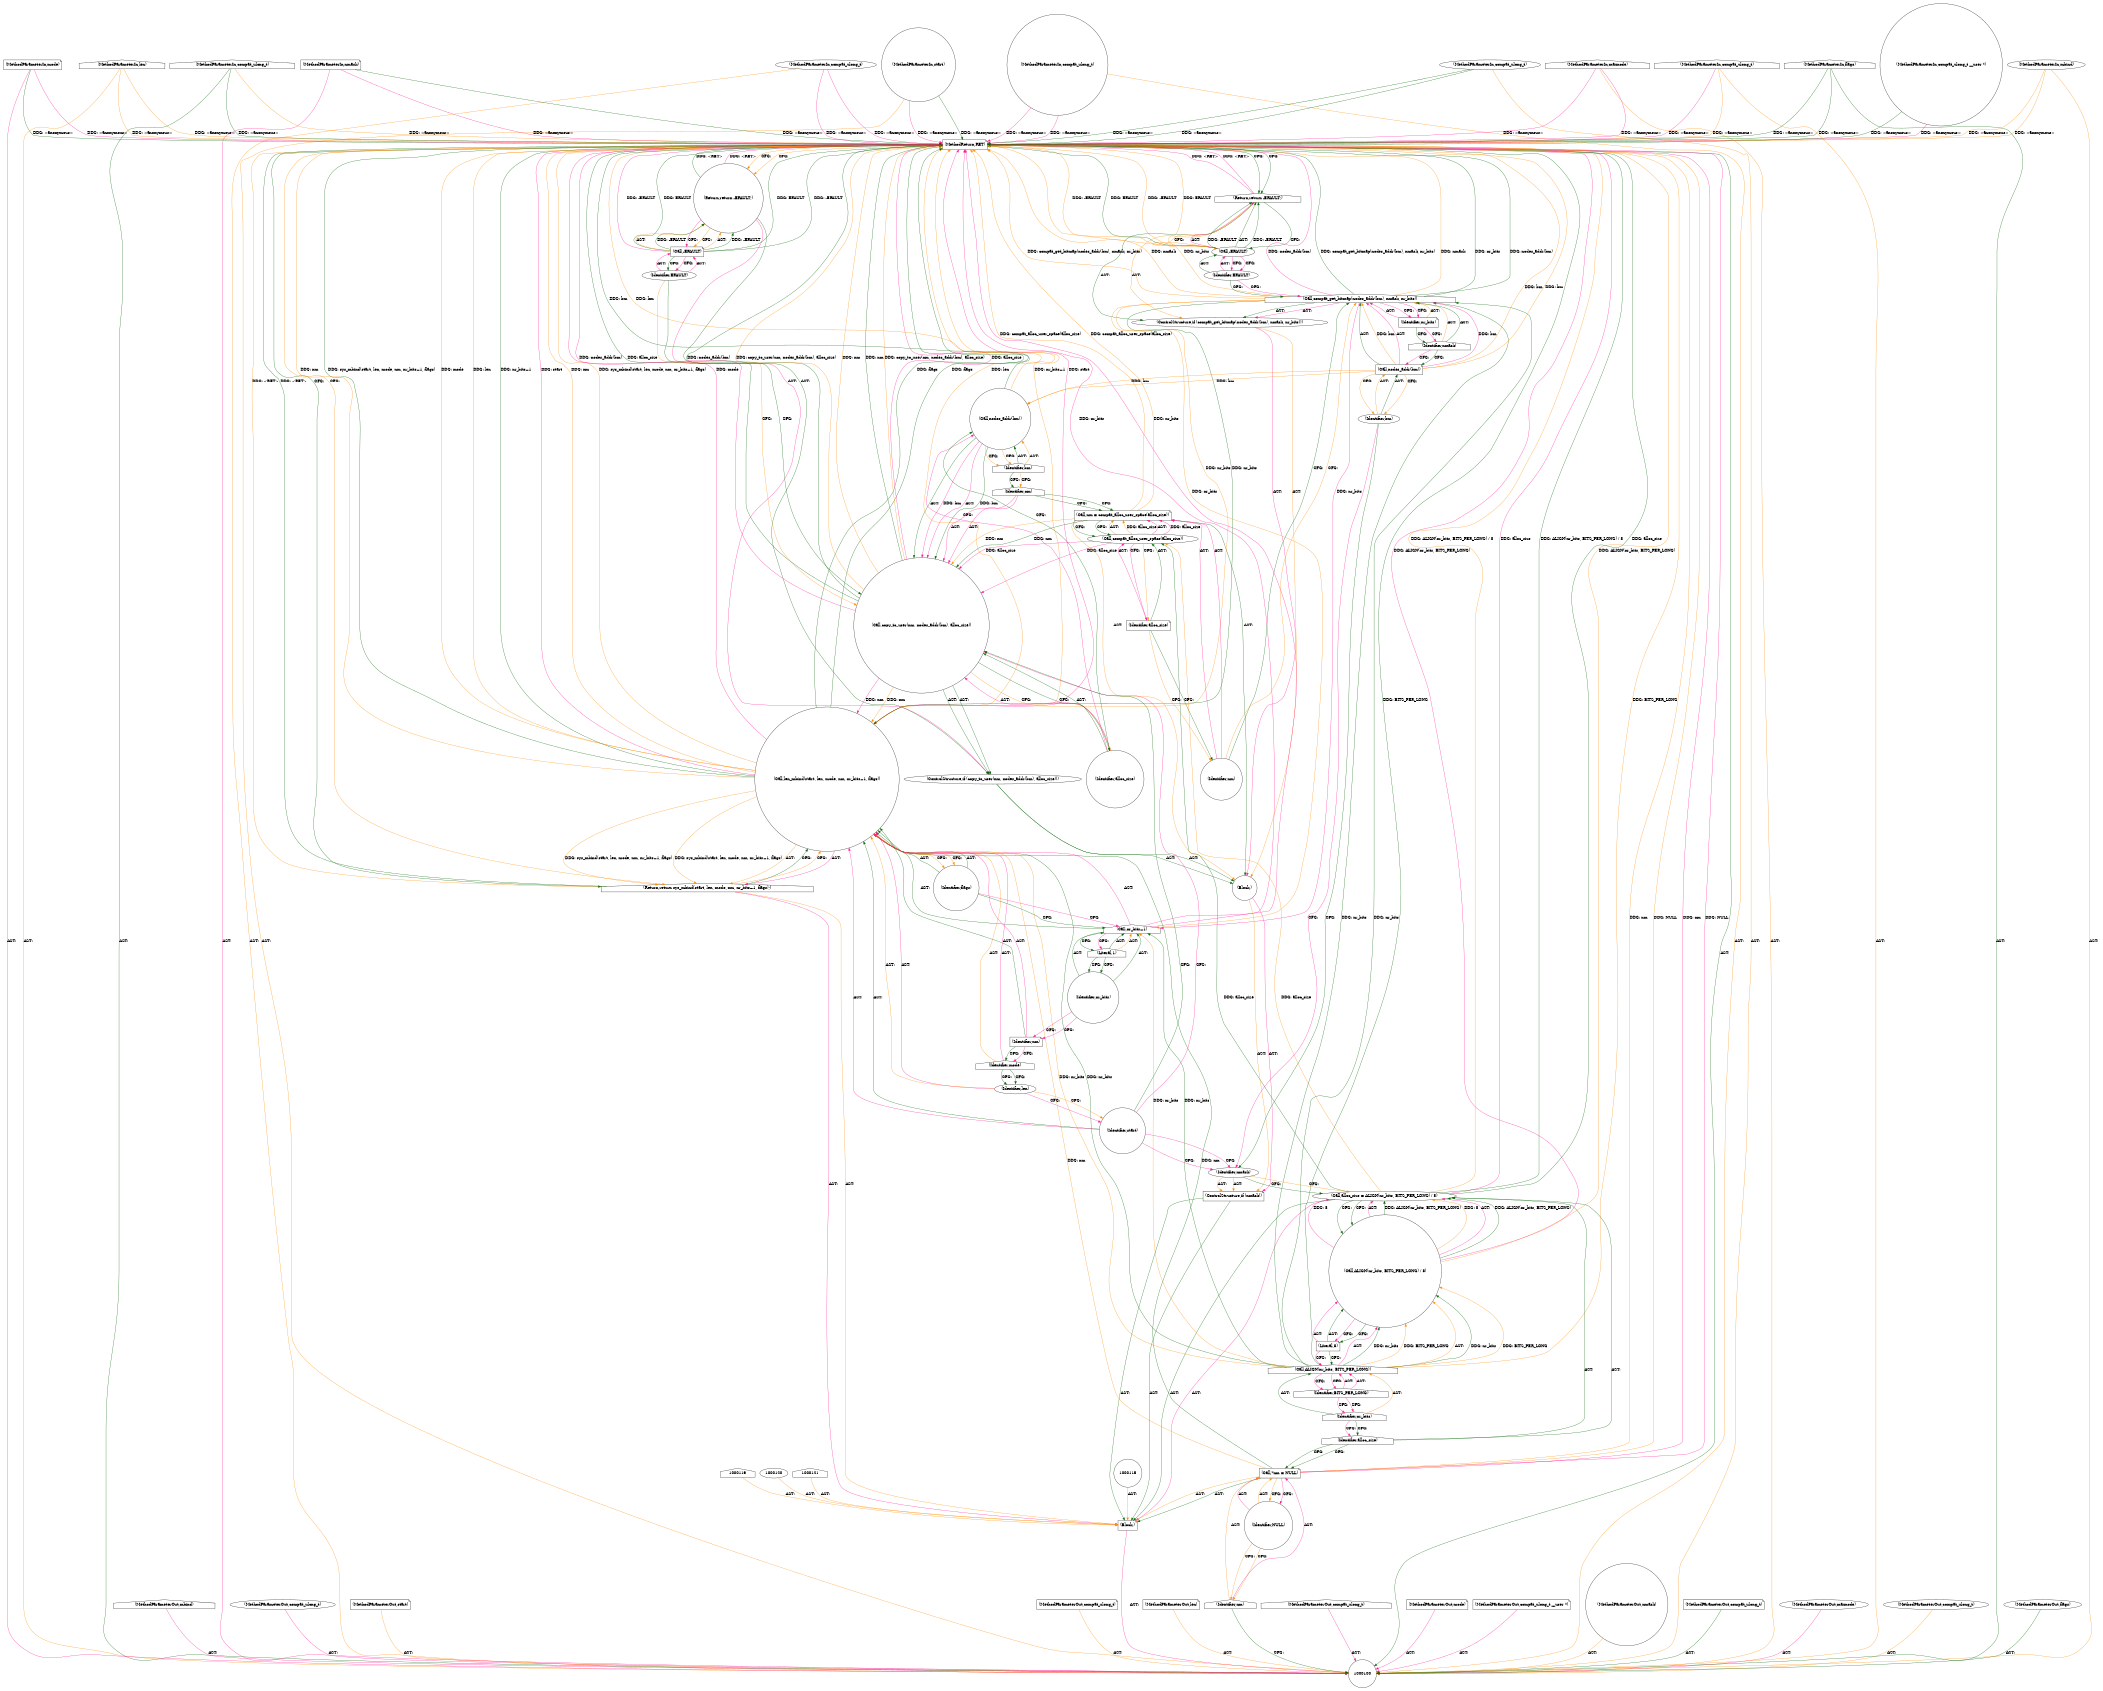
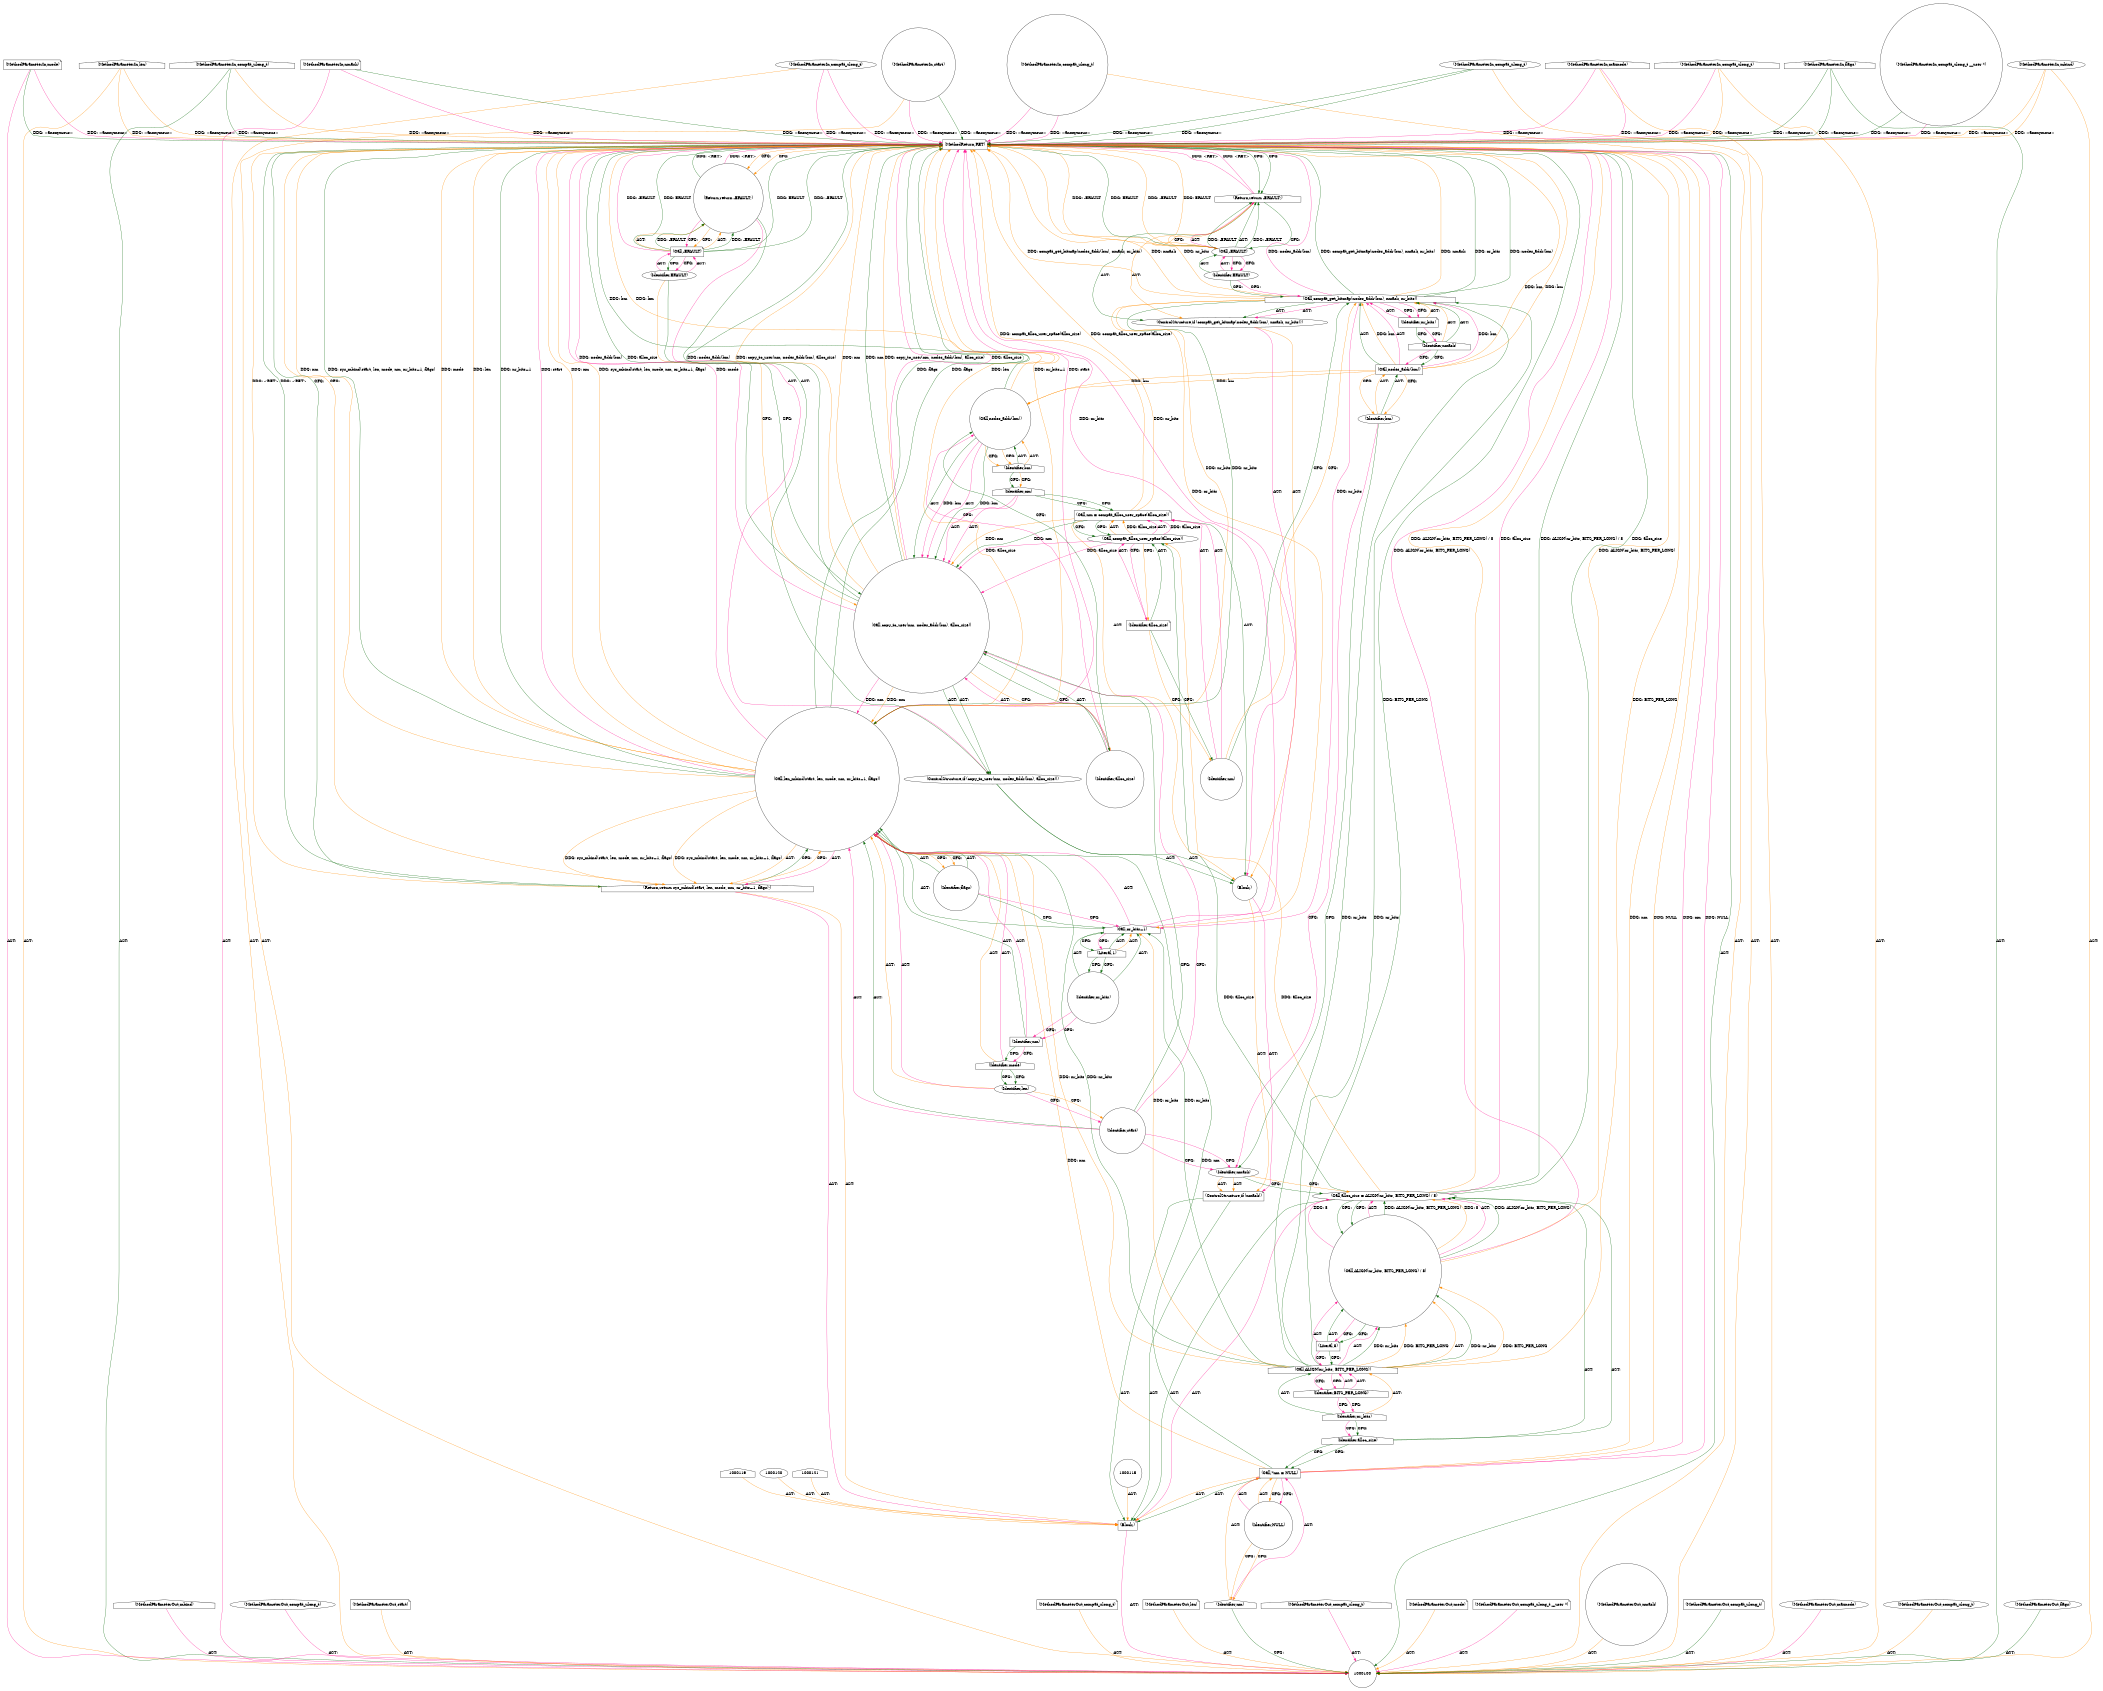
edge "(MethodParameterOut,mode)" -> "1000100": color deeppink -> darkorange
